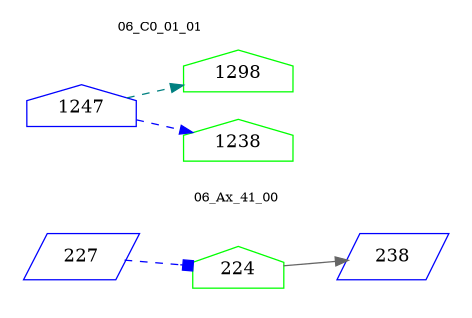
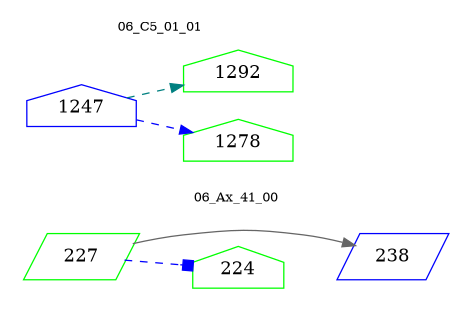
cluster "06_C0_01_01": label "06_C0_01_01" -> "06_C5_01_01"
node "1298": label "1298" -> "1292"
node "1238": label "1238" -> "1278"
node "227": color blue -> green
edge "224" -> "238": now "227" -> "238"
